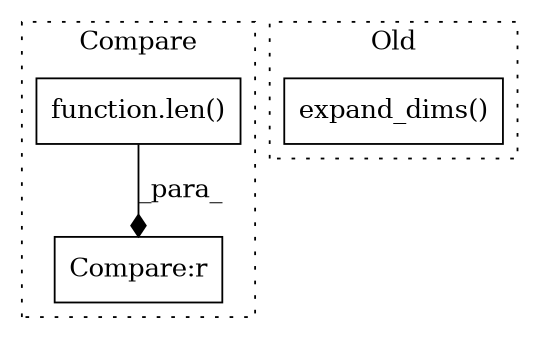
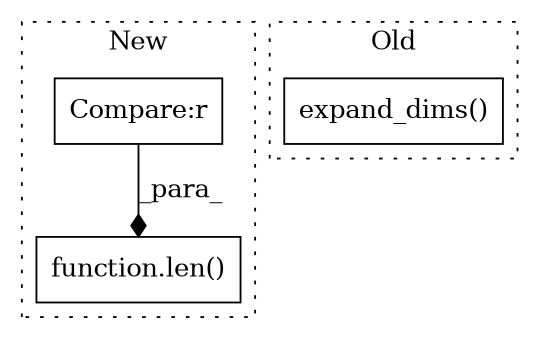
cluster "Compare": label "Compare" -> "New"
edge "function.len()" -> "Compare:r": reversed
